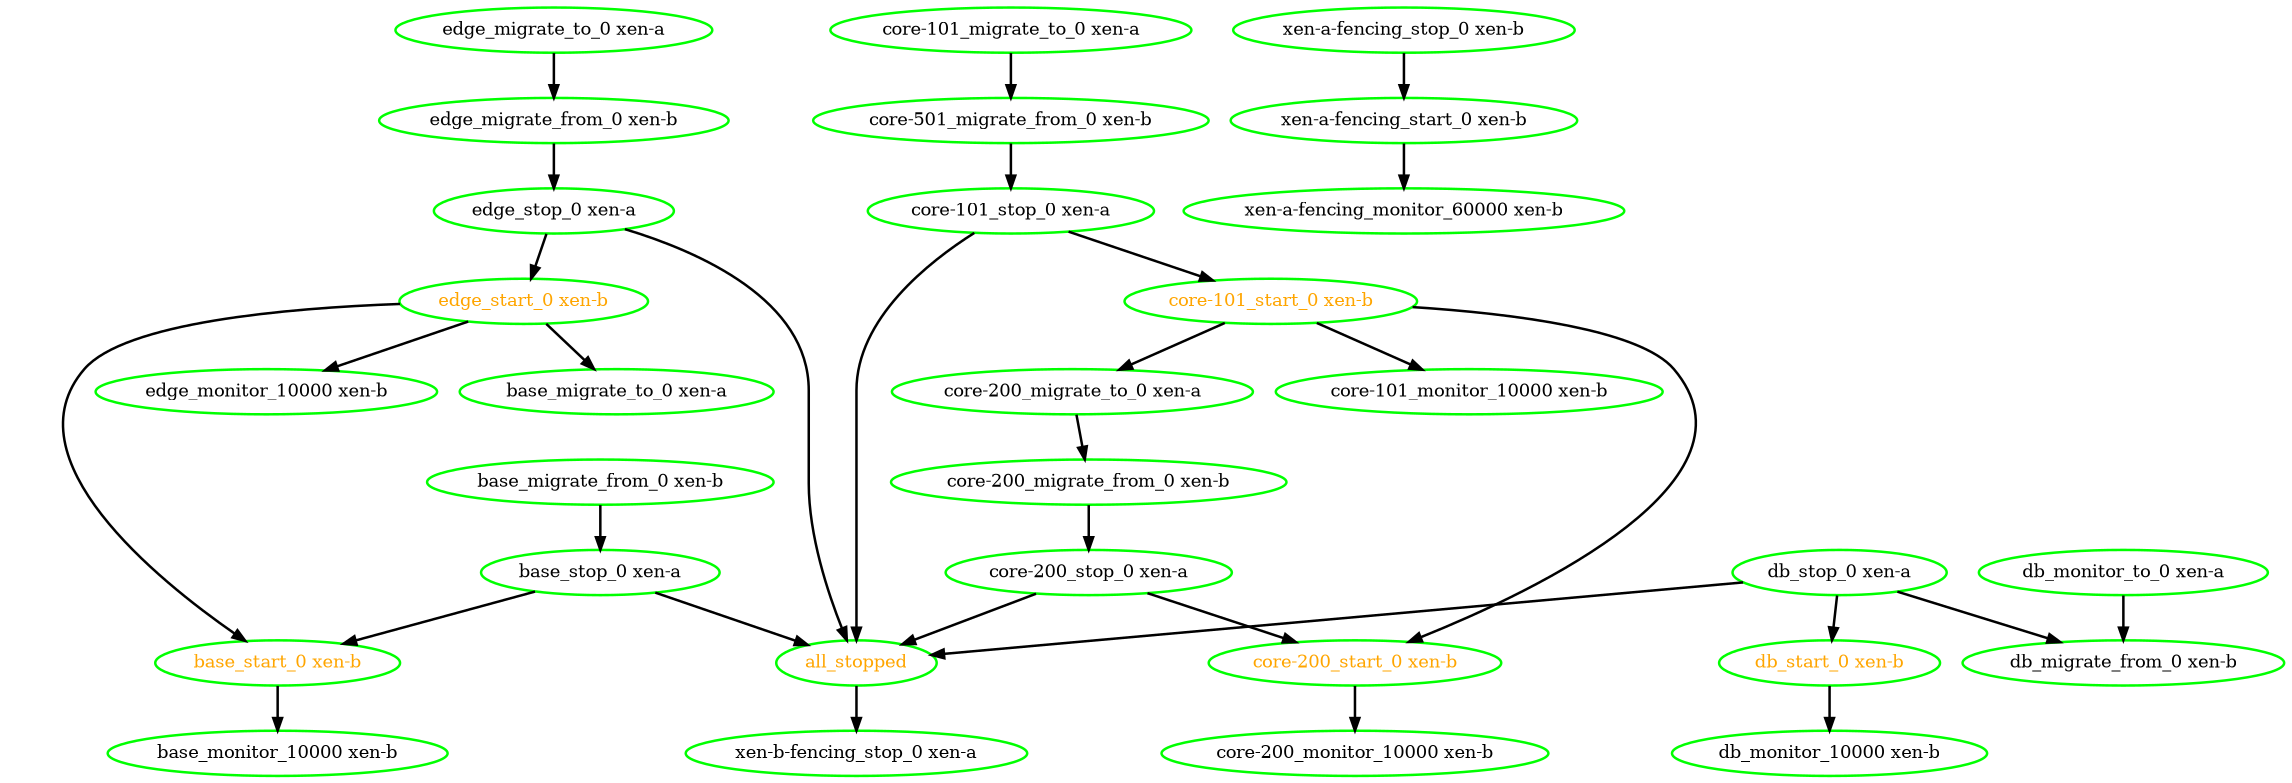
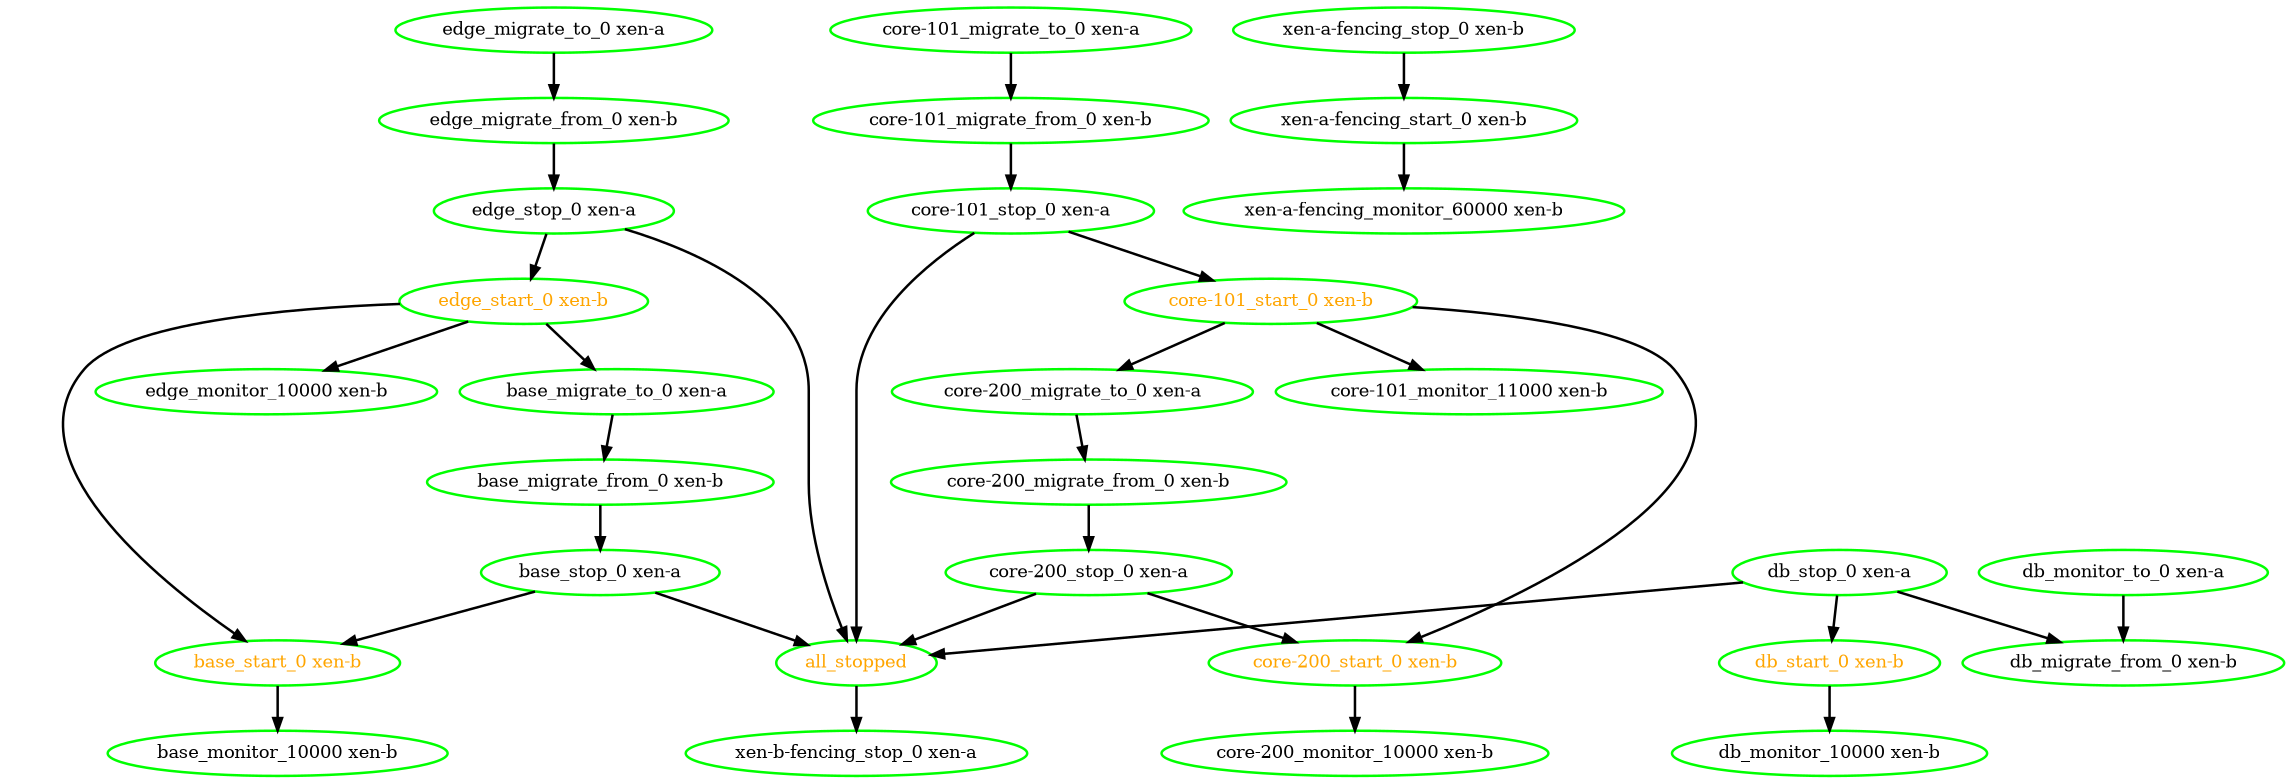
node "core-501_migrate_from_0 xen-b": label "core-501_migrate_from_0 xen-b" -> "core-101_migrate_from_0 xen-b"
node "core-101_monitor_10000 xen-b": label "core-101_monitor_10000 xen-b" -> "core-101_monitor_11000 xen-b"
edge "base_migrate_to_0 xen-a" -> "base_migrate_from_0 xen-b": added
